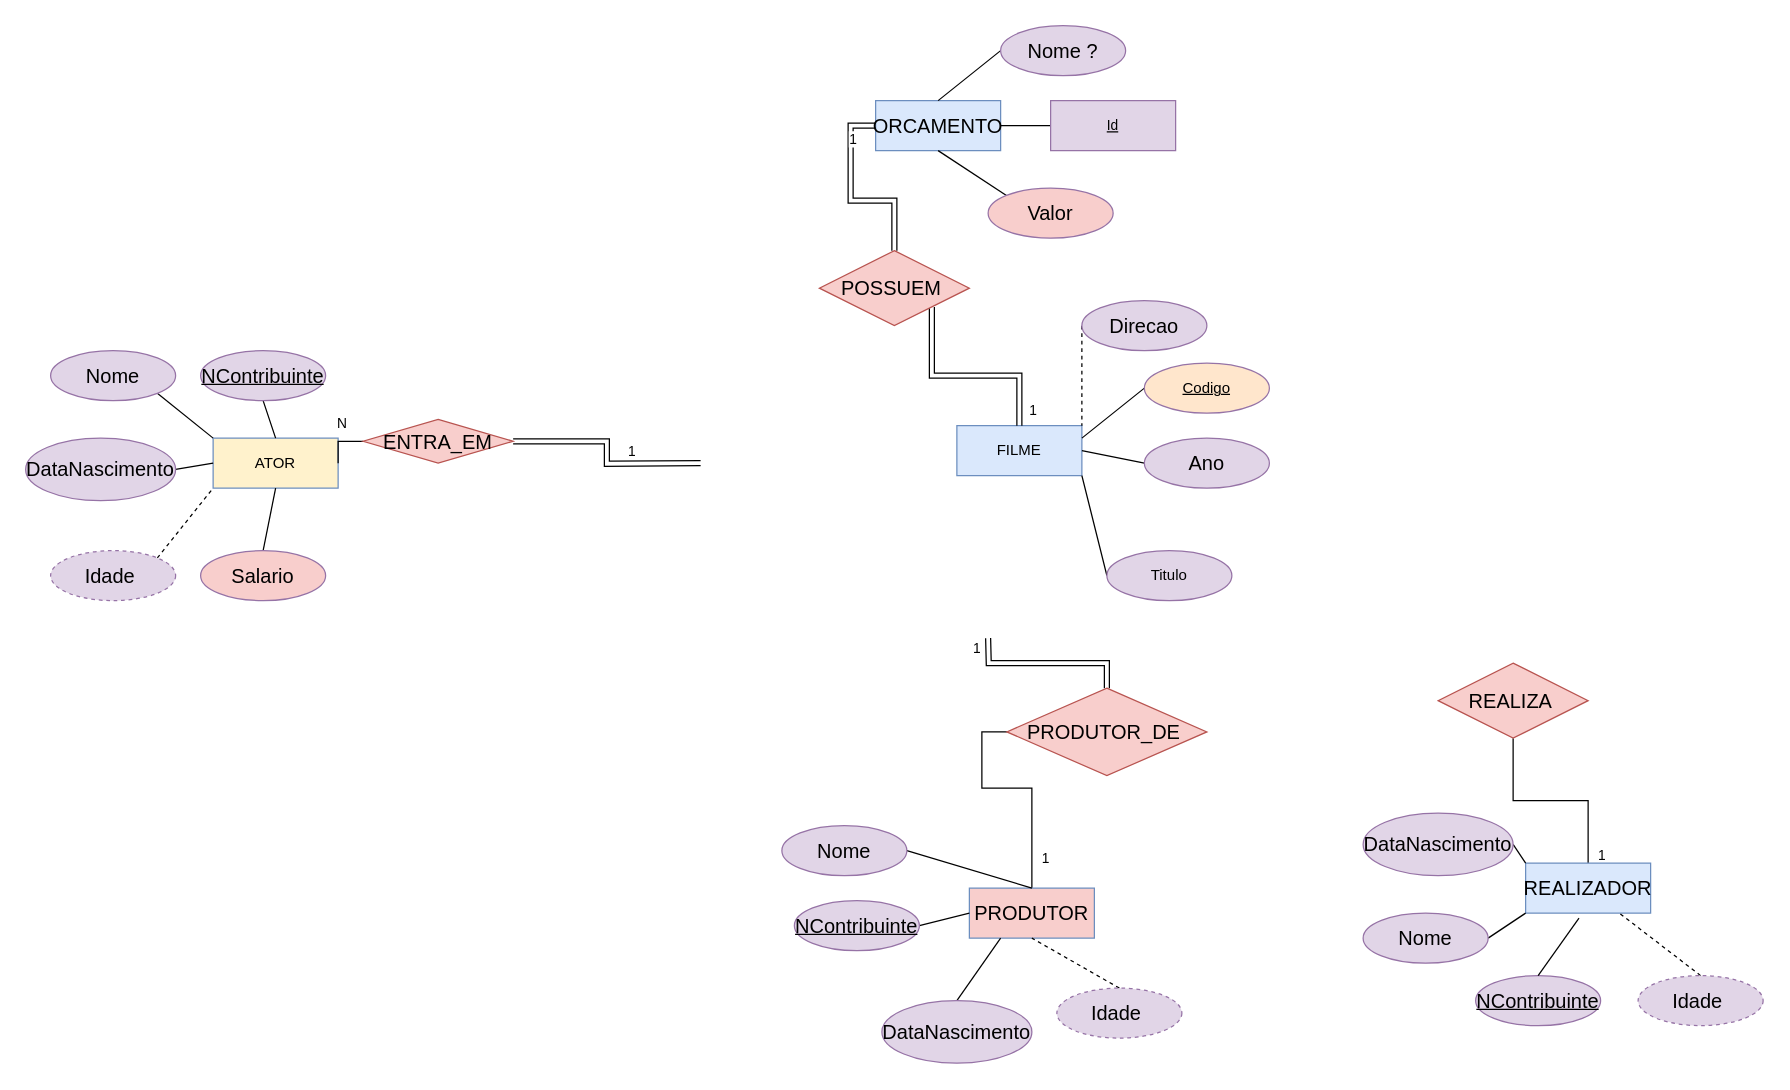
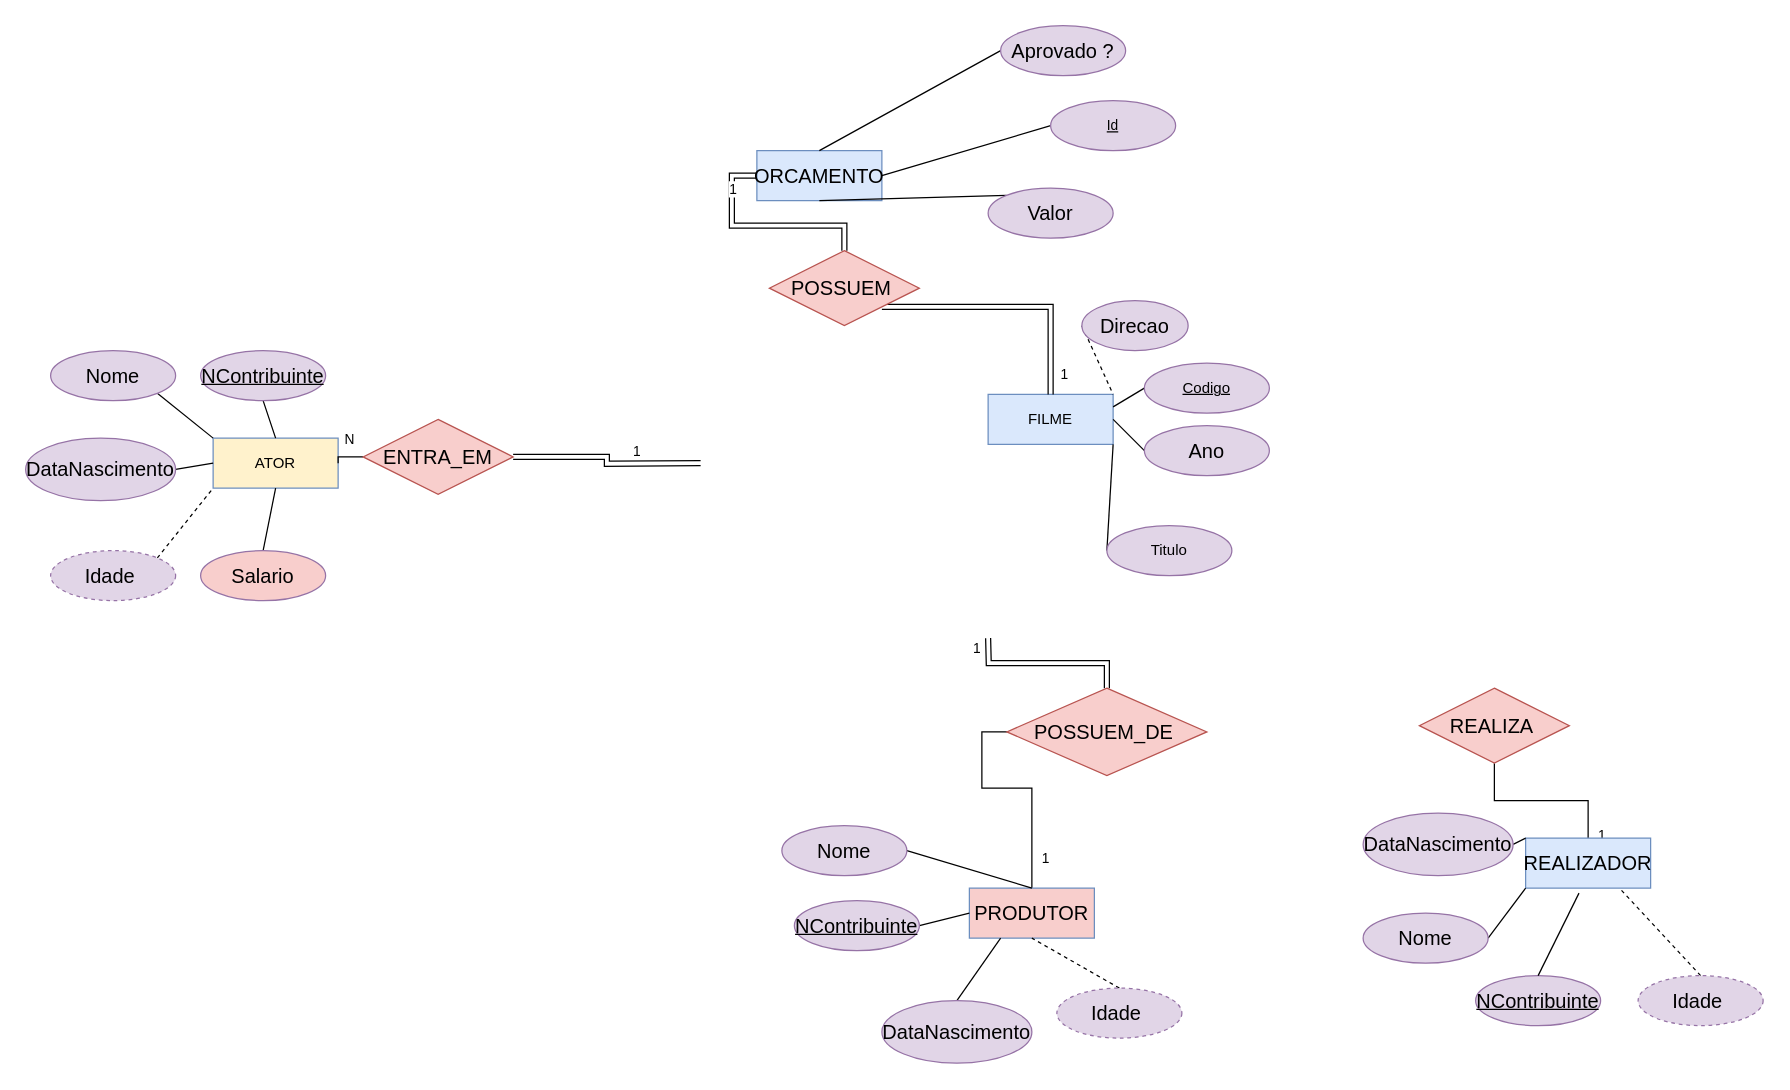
node "Nome ?": label "Nome ?" -> "Aprovado ?"
node "ORCAMENTO": moved (938, 126) -> (819, 176)
node "Id": shape rectangle -> ellipse
node "Valor": fillcolor #f8cecc -> #e1d5e7
node "POSSUEM": moved (894, 288) -> (844, 288)
node "Direcao": size 125x50 -> 106x50
node "Codigo": fillcolor #ffe6cc -> #e1d5e7
node "ENTRA_EM": size 150x44 -> 150x75
node "FILME": moved (1019, 451) -> (1051, 419)
node "Ano": moved (1207, 463) -> (1207, 451)
node "Titulo": moved (1169, 576) -> (1169, 551)
node "REALIZA": moved (1513, 701) -> (1494, 726)
node "PRODUTOR_DE": label "PRODUTOR_DE" -> "POSSUEM_DE"
node "REALIZADOR": moved (1588, 888) -> (1588, 863)
